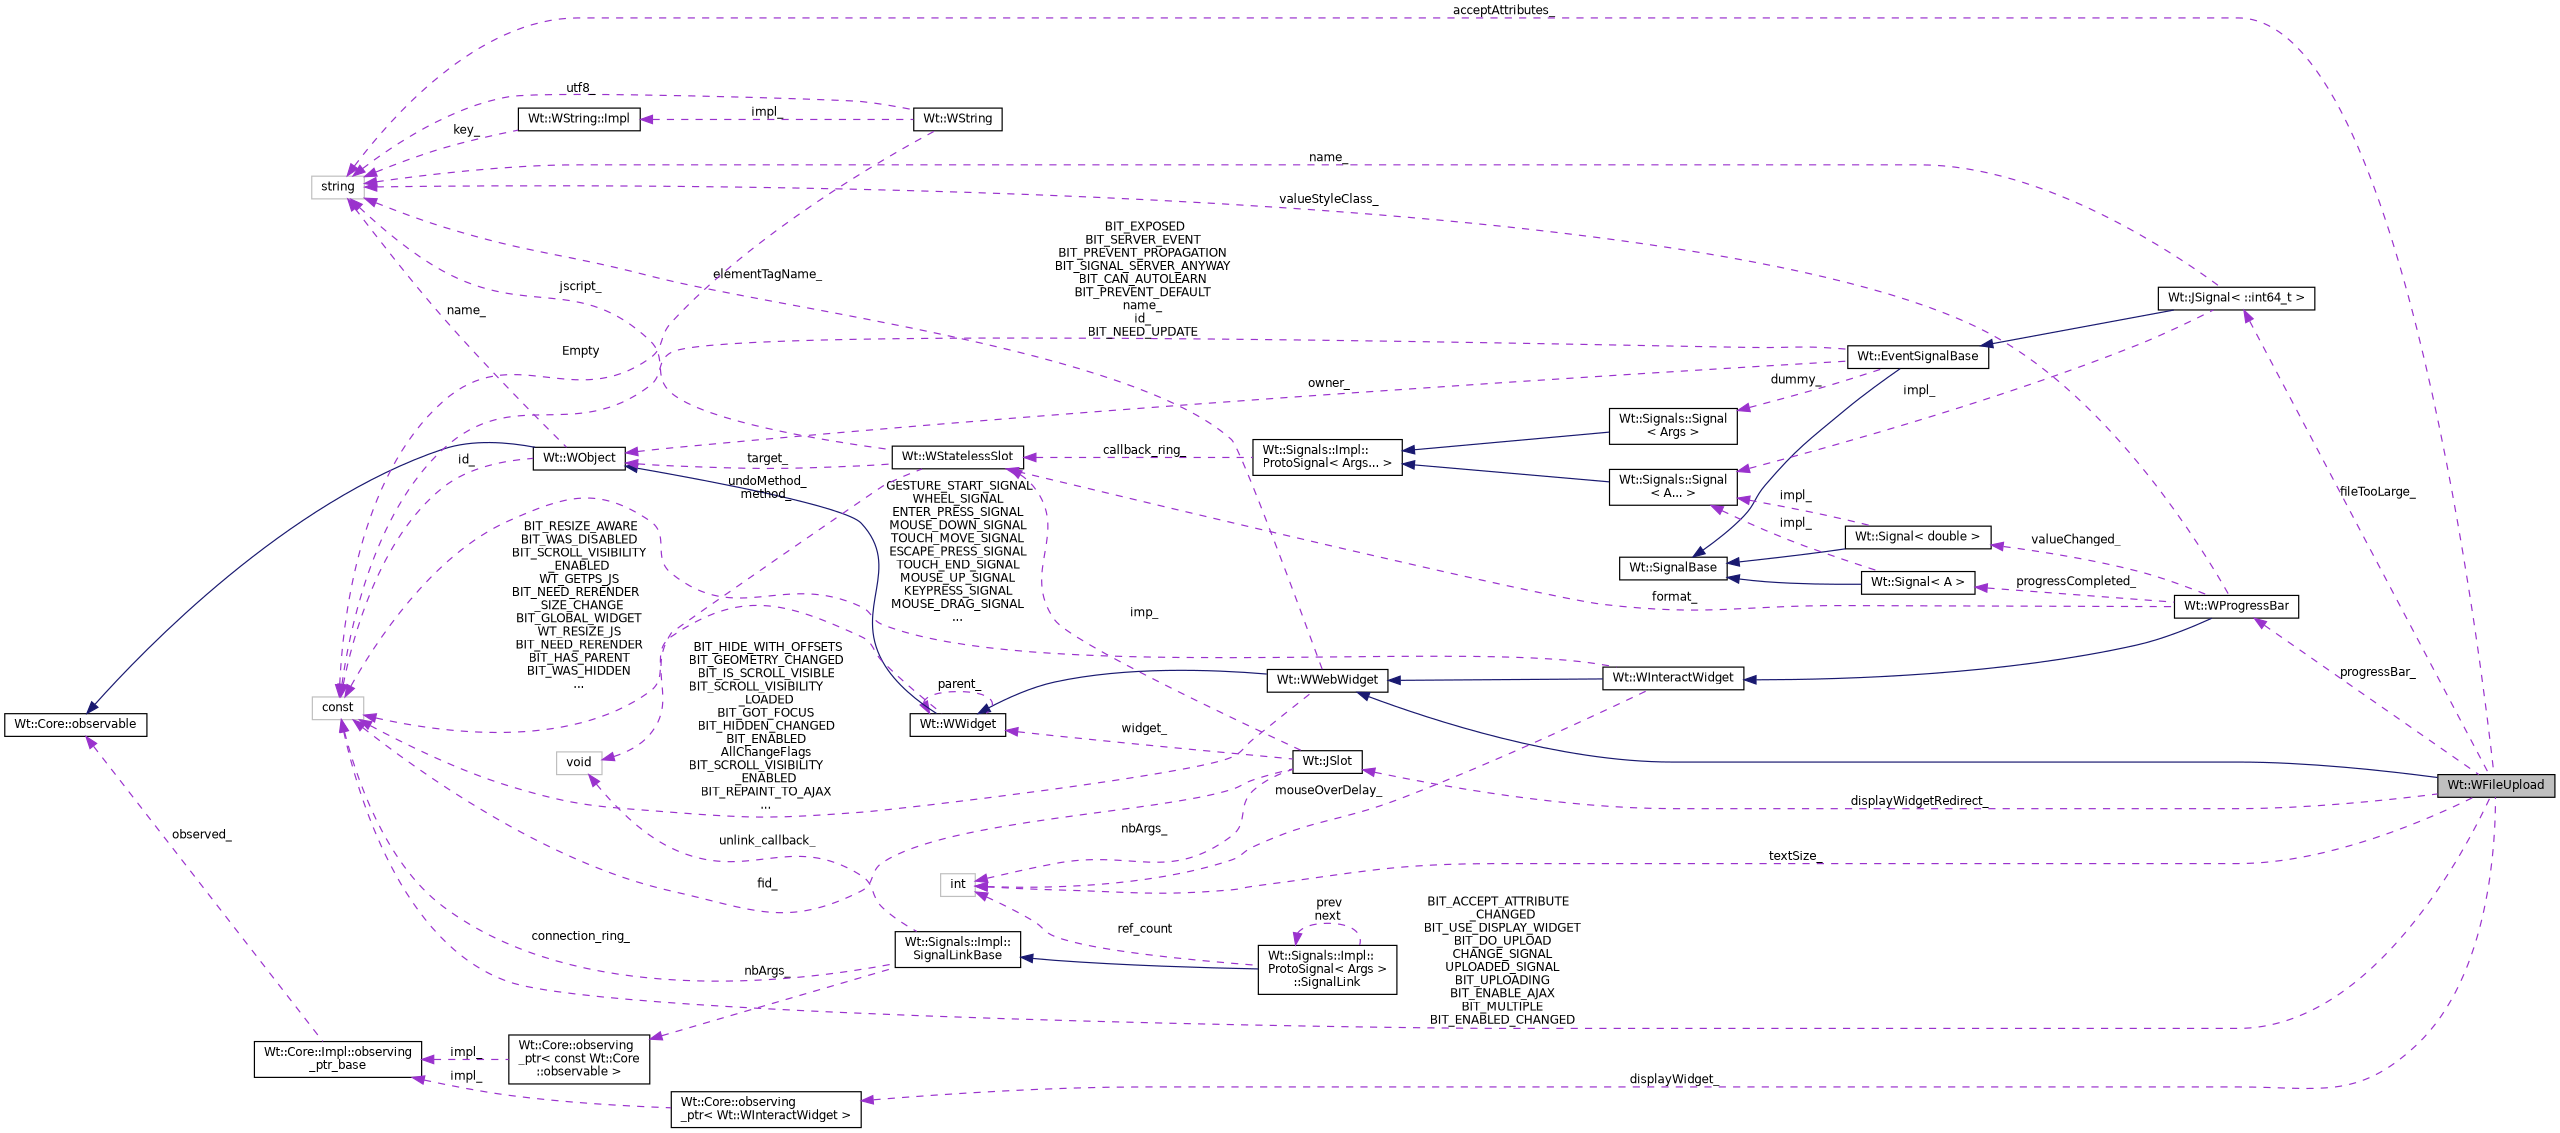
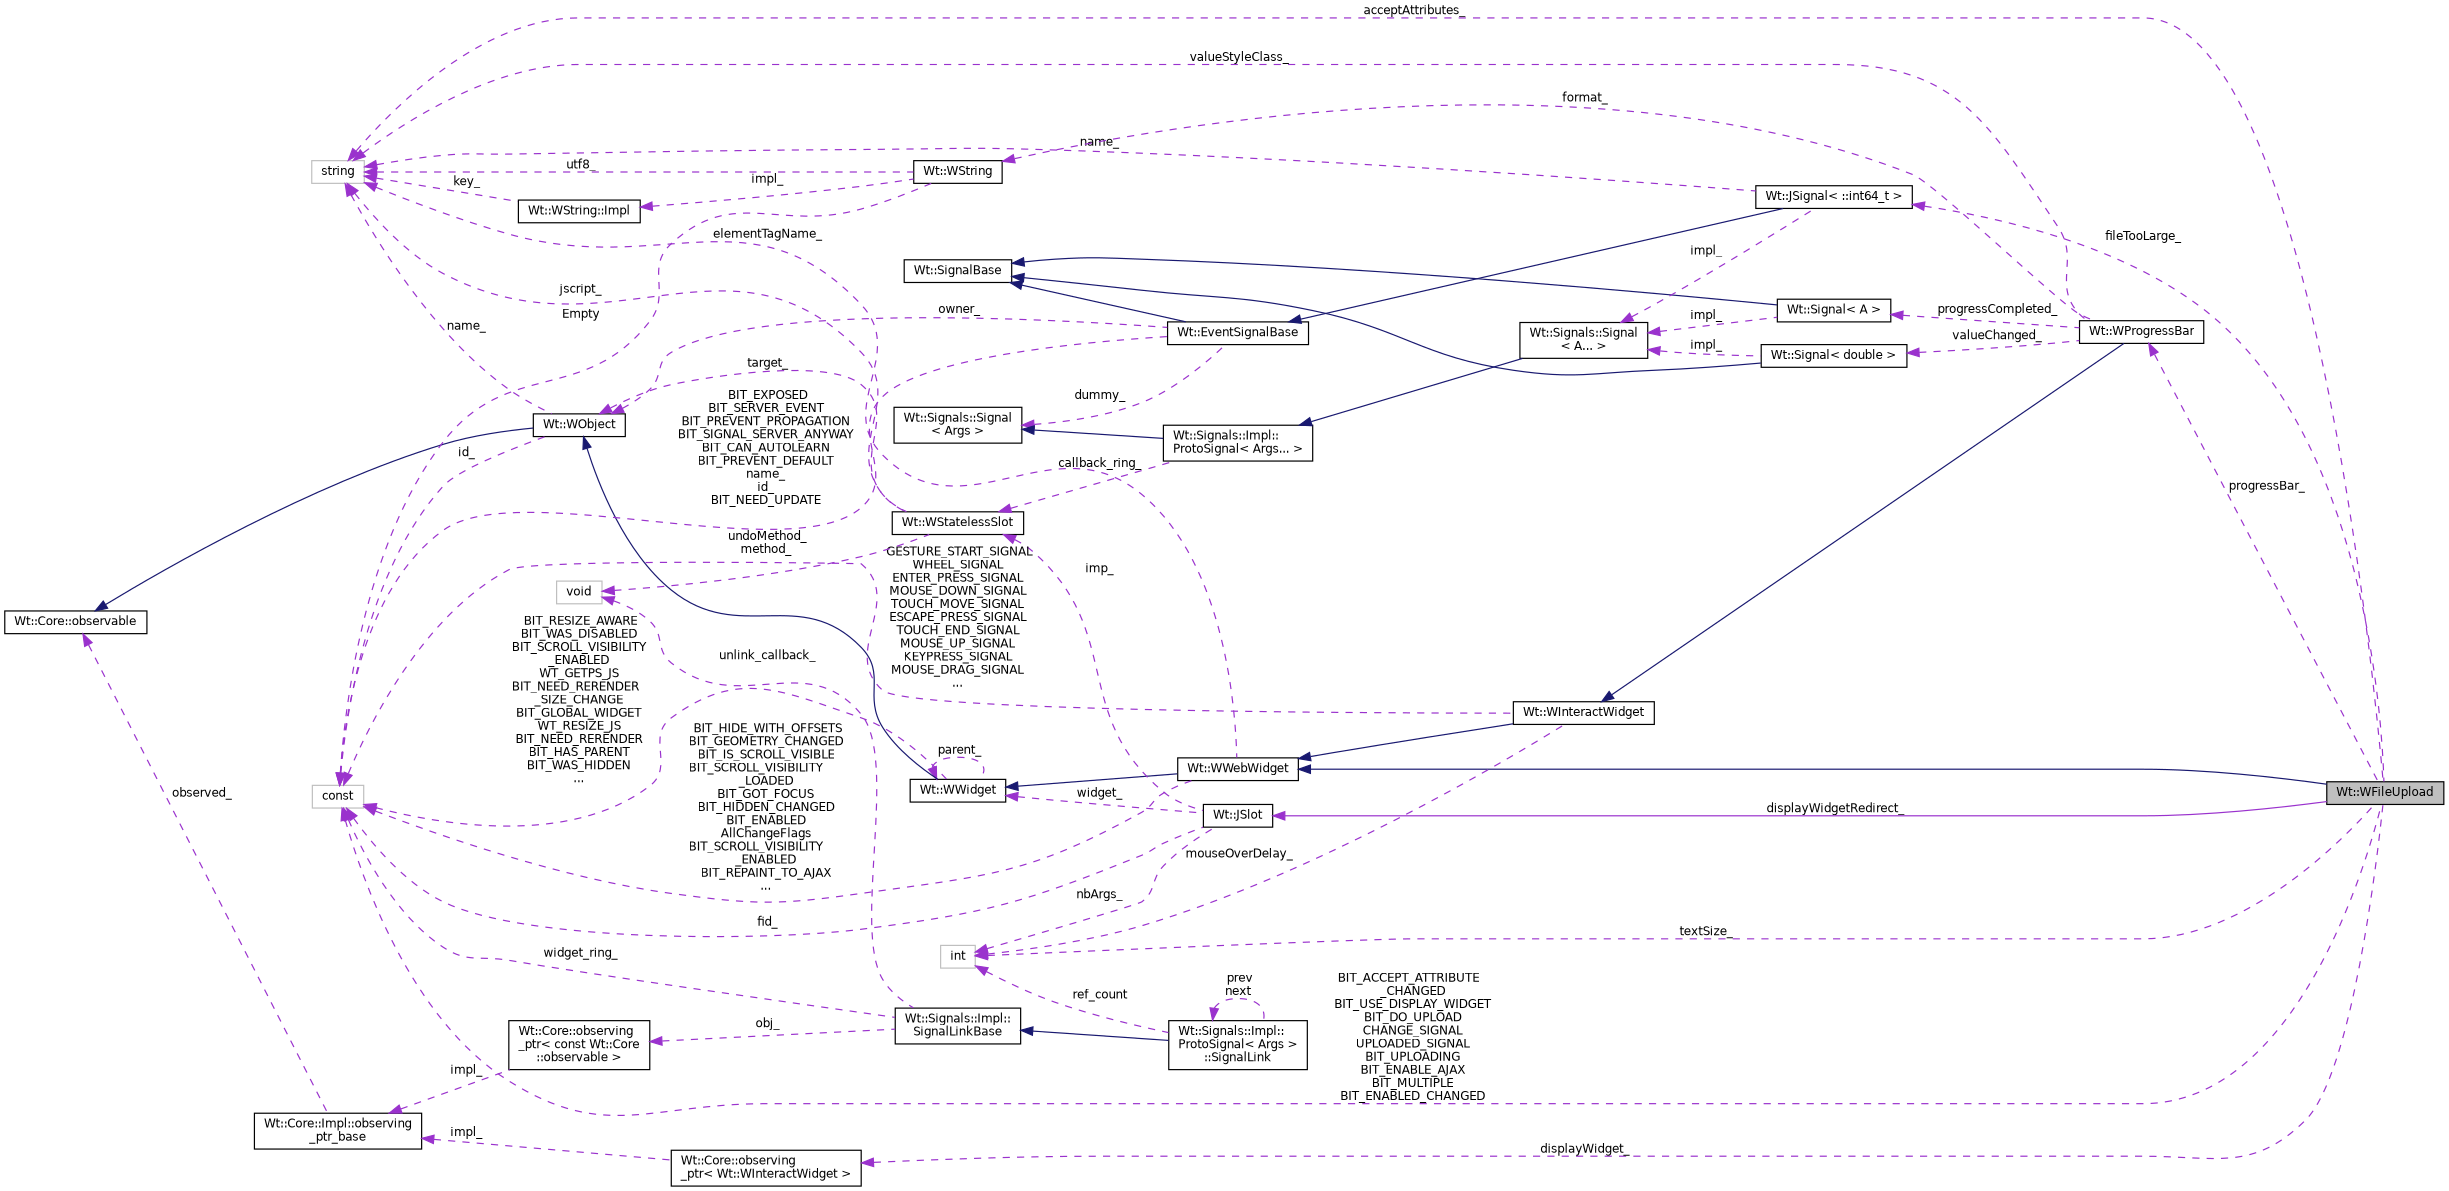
edge "Wt::Signals::Signal < Args >" -> "Wt::Signals::Impl:: ProtoSignal< Args... >": reversed
edge "Wt::WProgressBar" -> "Wt::WStatelessSlot": now "Wt::WProgressBar" -> "Wt::WString"
edge "Wt::WFileUpload" -> "Wt::JSlot": style dashed -> solid
edge "Wt::Signals::Impl:: SignalLinkBase" -> "const": label " connection_ring_" -> " widget_ring_"
edge "Wt::Signals::Impl:: SignalLinkBase" -> "Wt::Core::observing _ptr< const Wt::Core ::observable >": label " nbArgs_" -> " obj_"
